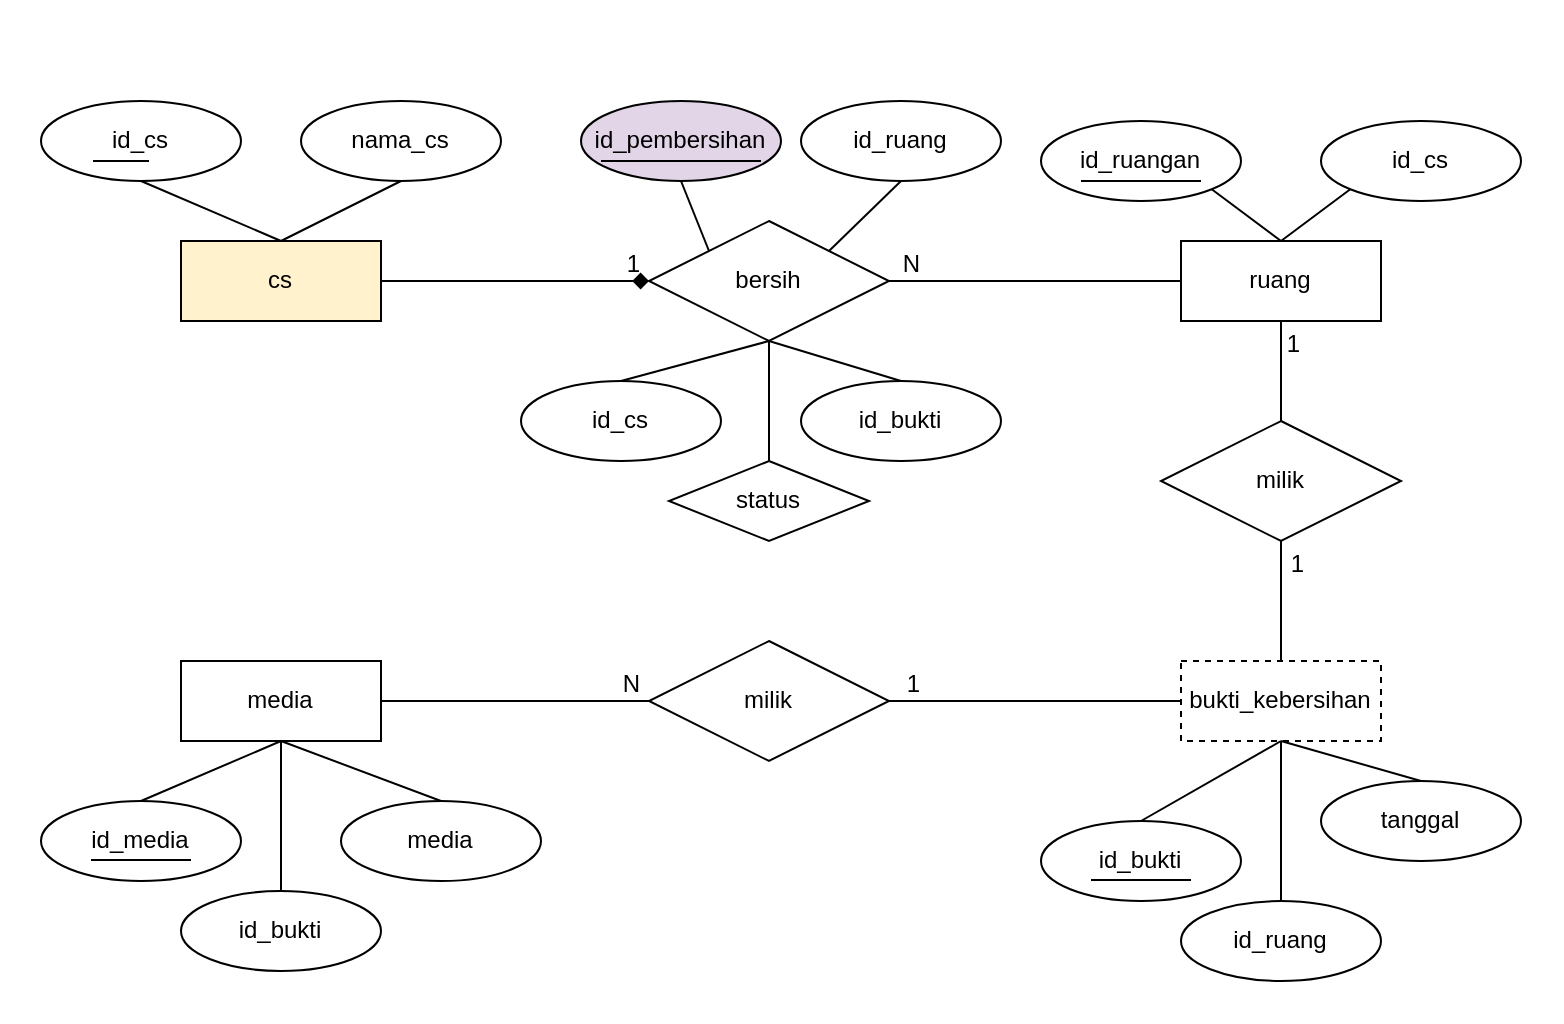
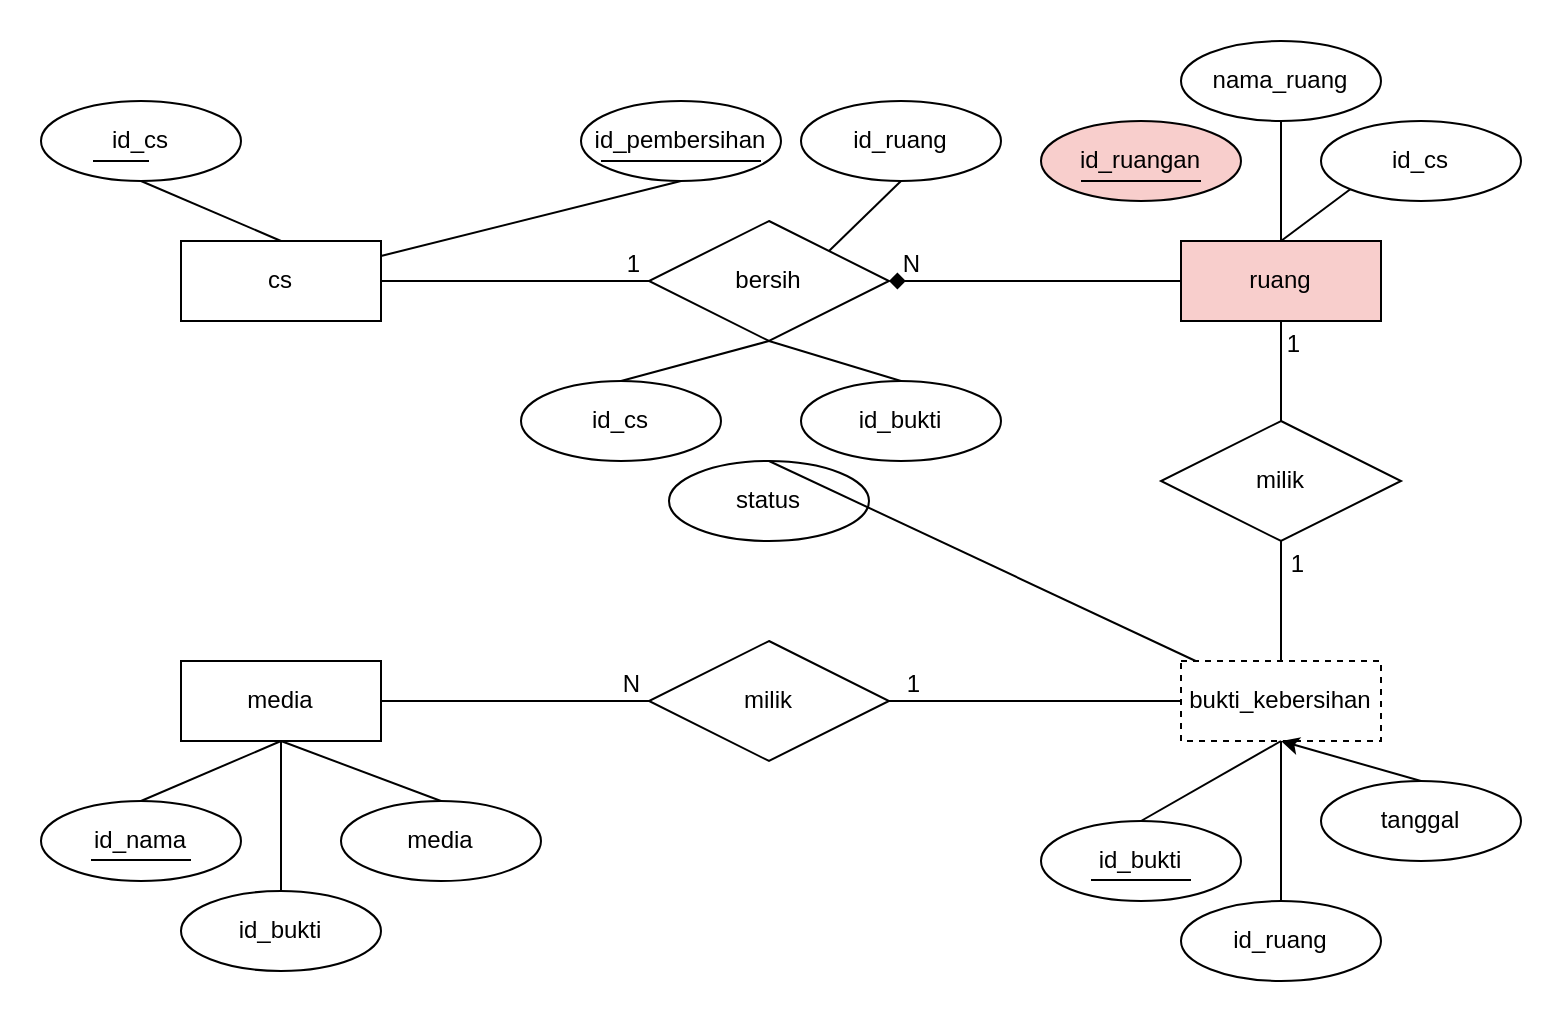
node "nama_ruang": added
node "nama_cs": removed
node "id_pembersihan": fillcolor #e1d5e7 -> #ffffff
node "id_ruangan": fillcolor #ffffff -> #f8cecc
edge "nama_ruang" -- "ruang": added
edge "nama_cs" -- "cs": removed
edge "id_ruangan" -- "ruang": removed
edge "id_pembersihan" -- "bersih": now "id_pembersihan" -- "cs"
node "cs": fillcolor #fff2cc -> #ffffff
edge "cs" -> "bersih": arrowhead diamond -> none
edge "bersih" -- "ruang": arrowhead none -> diamond
node "ruang": fillcolor #ffffff -> #f8cecc
edge "bersih" -- "status": now "bukti_kebersihan" -- "status"
node "status": shape diamond -> ellipse
edge "bukti_kebersihan" -- "tanggal": arrowhead none -> classic
node "id_media": label "id_media" -> "id_nama"
